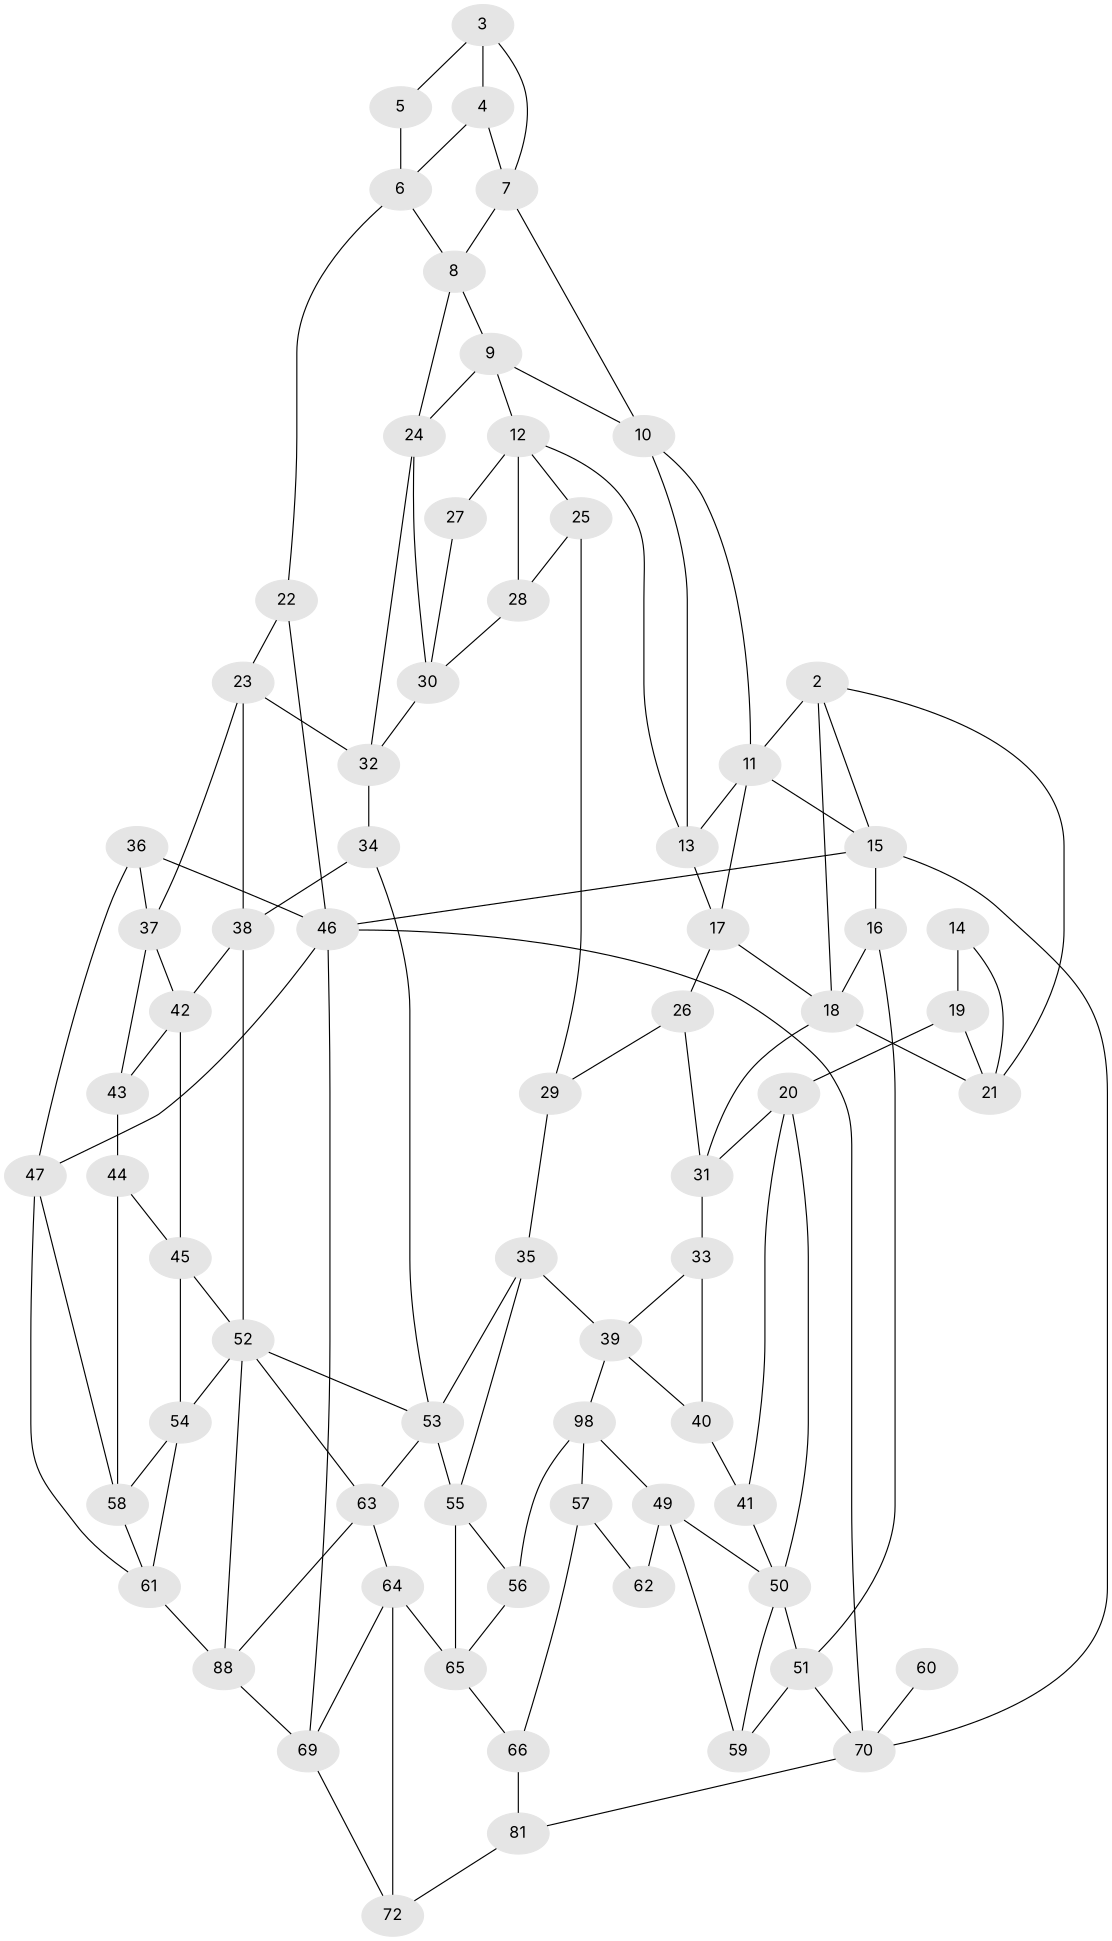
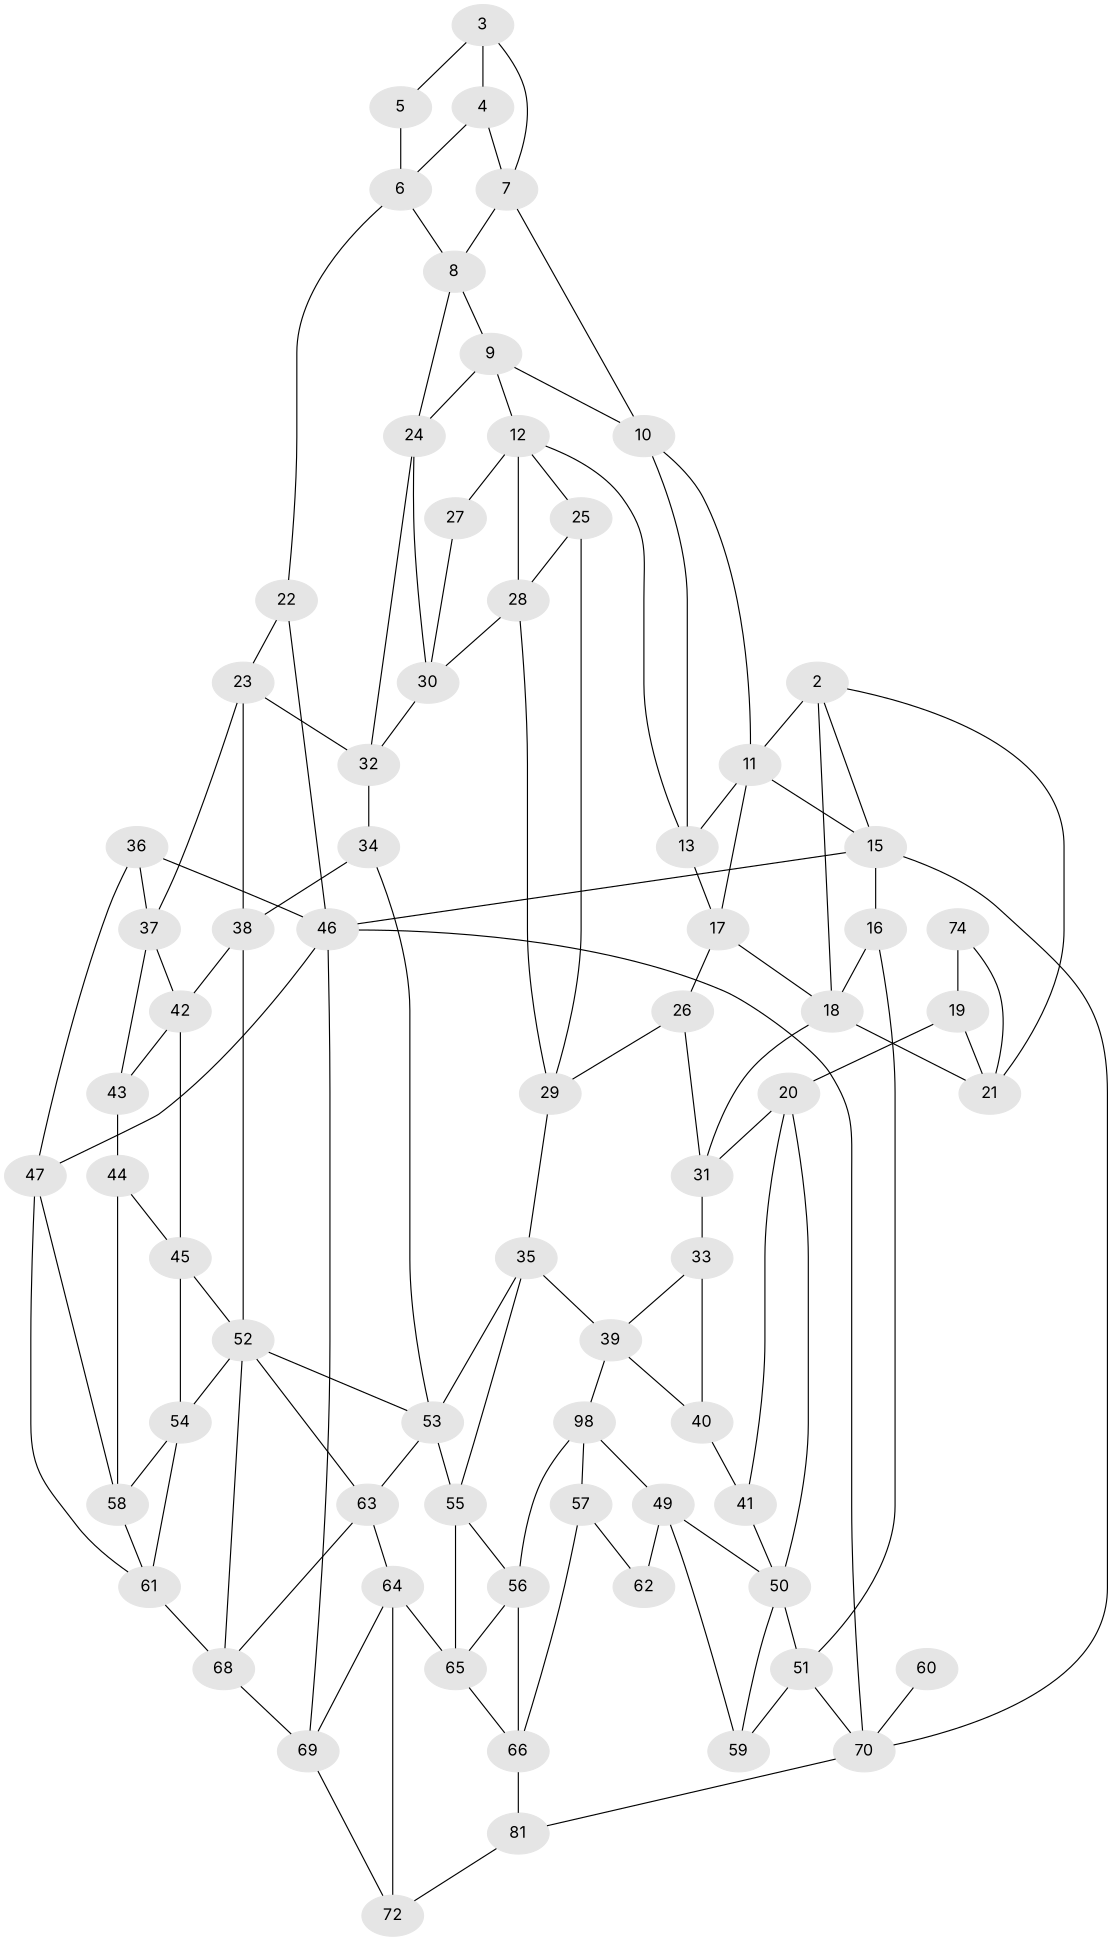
edge "28" -- "29": added
node "14": label "14" -> "74"
node "88": label "88" -> "68"
edge "56" -- "66": added
